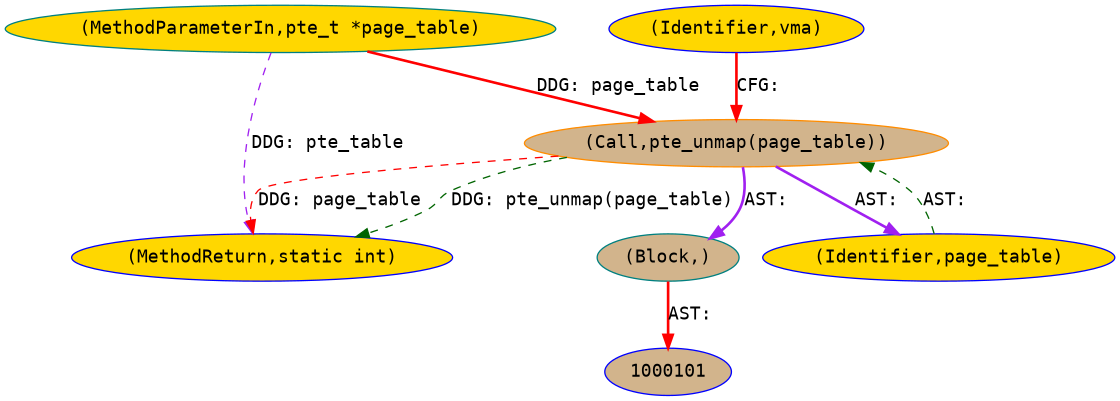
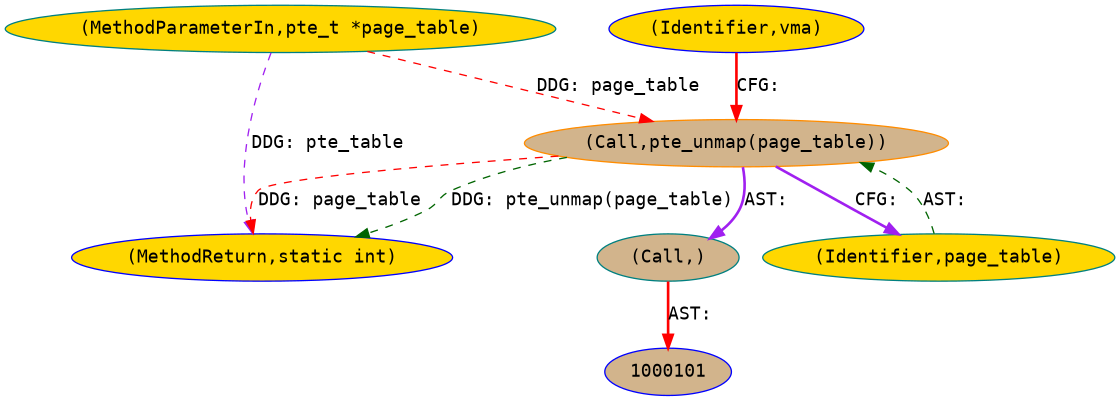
edge "(MethodParameterIn,pte_t *page_table)" -> "(Call,pte_unmap(page_table))": style bold -> dashed
edge "(Call,pte_unmap(page_table))" -> "(Identifier,page_table)": label "AST: " -> "CFG: "
node "(Block,)": label "(Block,)" -> "(Call,)"
node "(Identifier,page_table)": color blue -> teal
